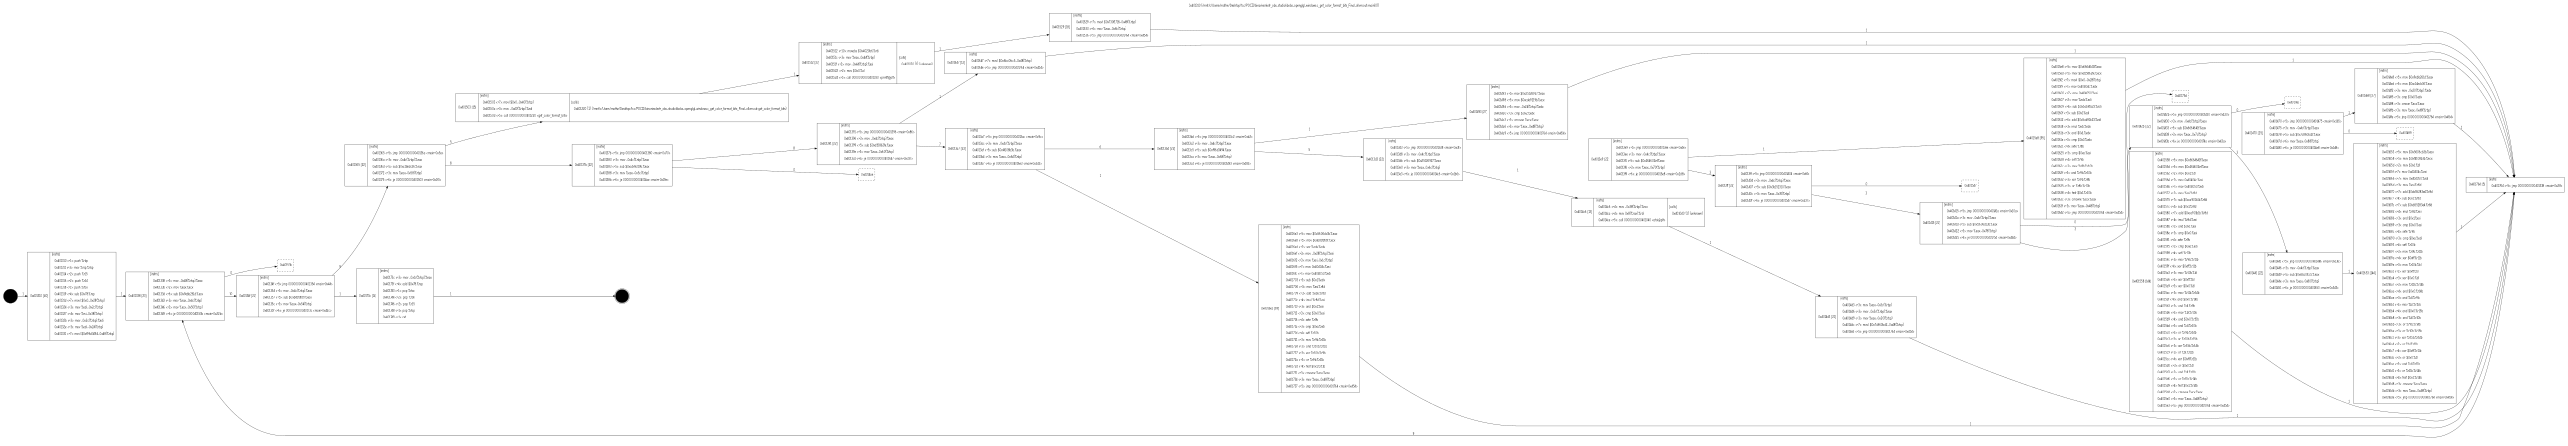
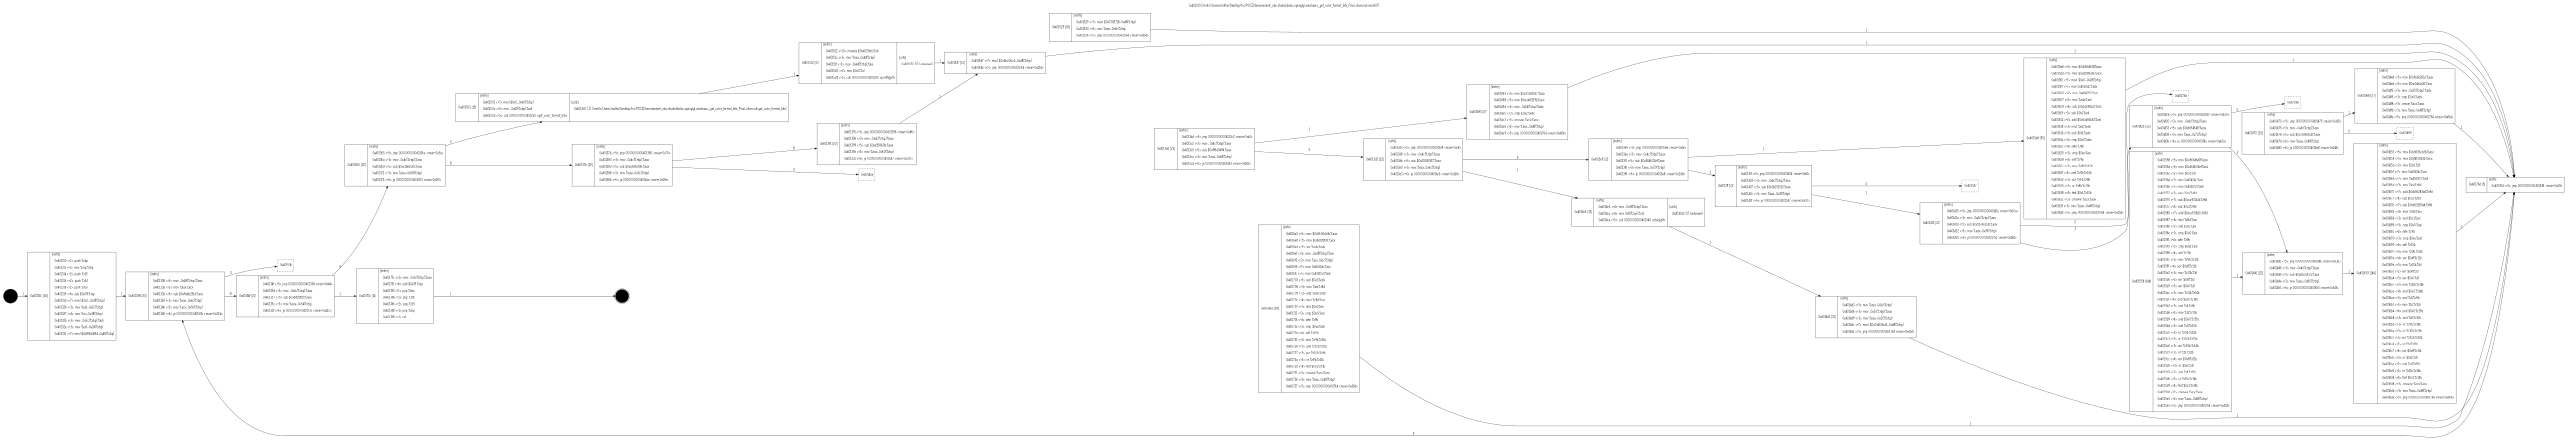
edge "0x401512 [23]" -> "0x401529 [18]": now "0x401512 [23]" -> "0x401647 [12]"
node "0x4013a7 [22]": removed
edge "0x4013d3 [22]" -> "0x4013e9 [22]": added, label "4"
edge "0x401558 [144]" -> "0x401764 [5]": now "0x401558 [144]" -> "0x401441 [22]"
